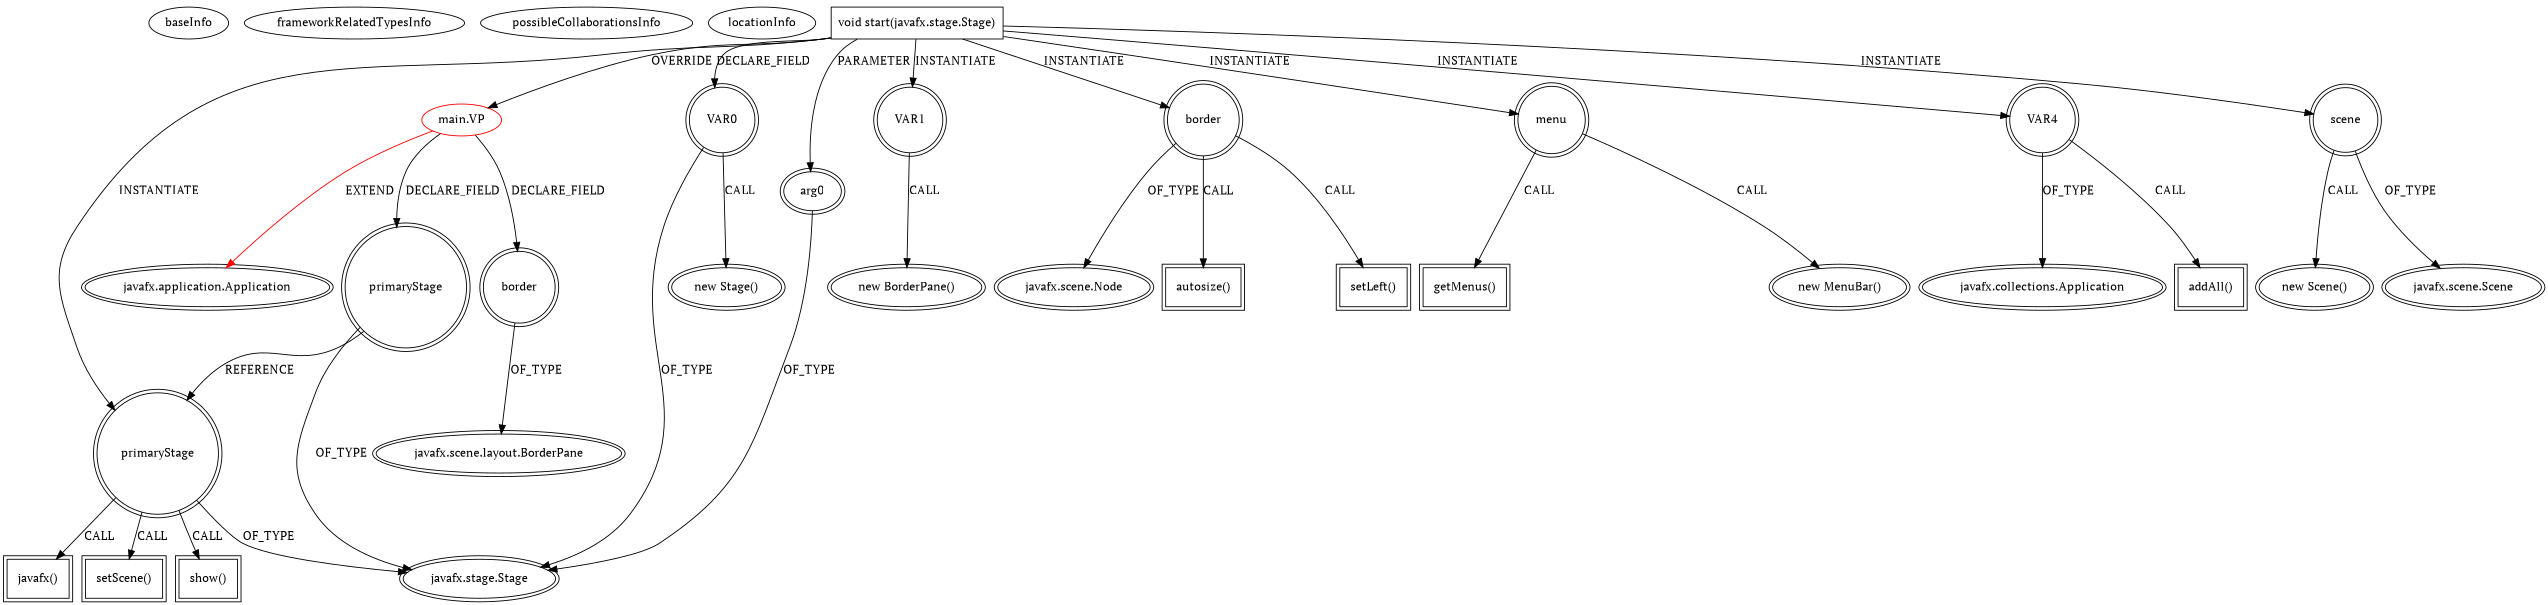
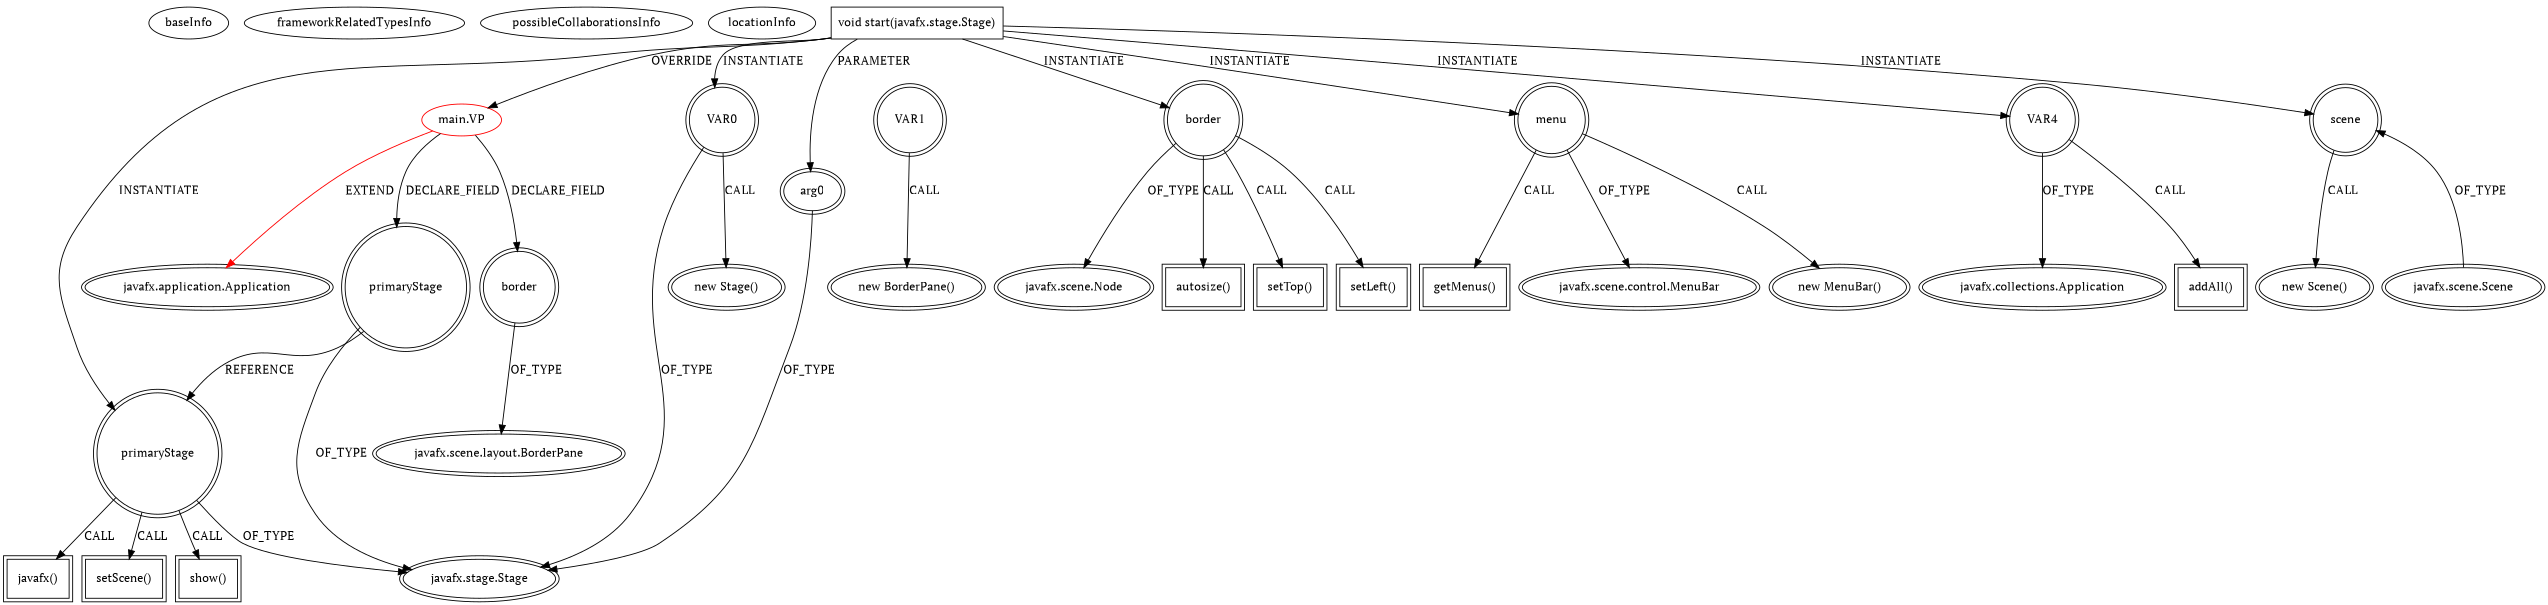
edge "void start(javafx.stage.Stage)" -> "VAR1": removed, label "INSTANTIATE"
edge "void start(javafx.stage.Stage)" -> "VAR0": label "DECLARE_FIELD" -> "INSTANTIATE"
edge "scene" -> "javafx.scene.Scene": reversed
node "setTop()": added
node "javafx.scene.control.MenuBar": added
